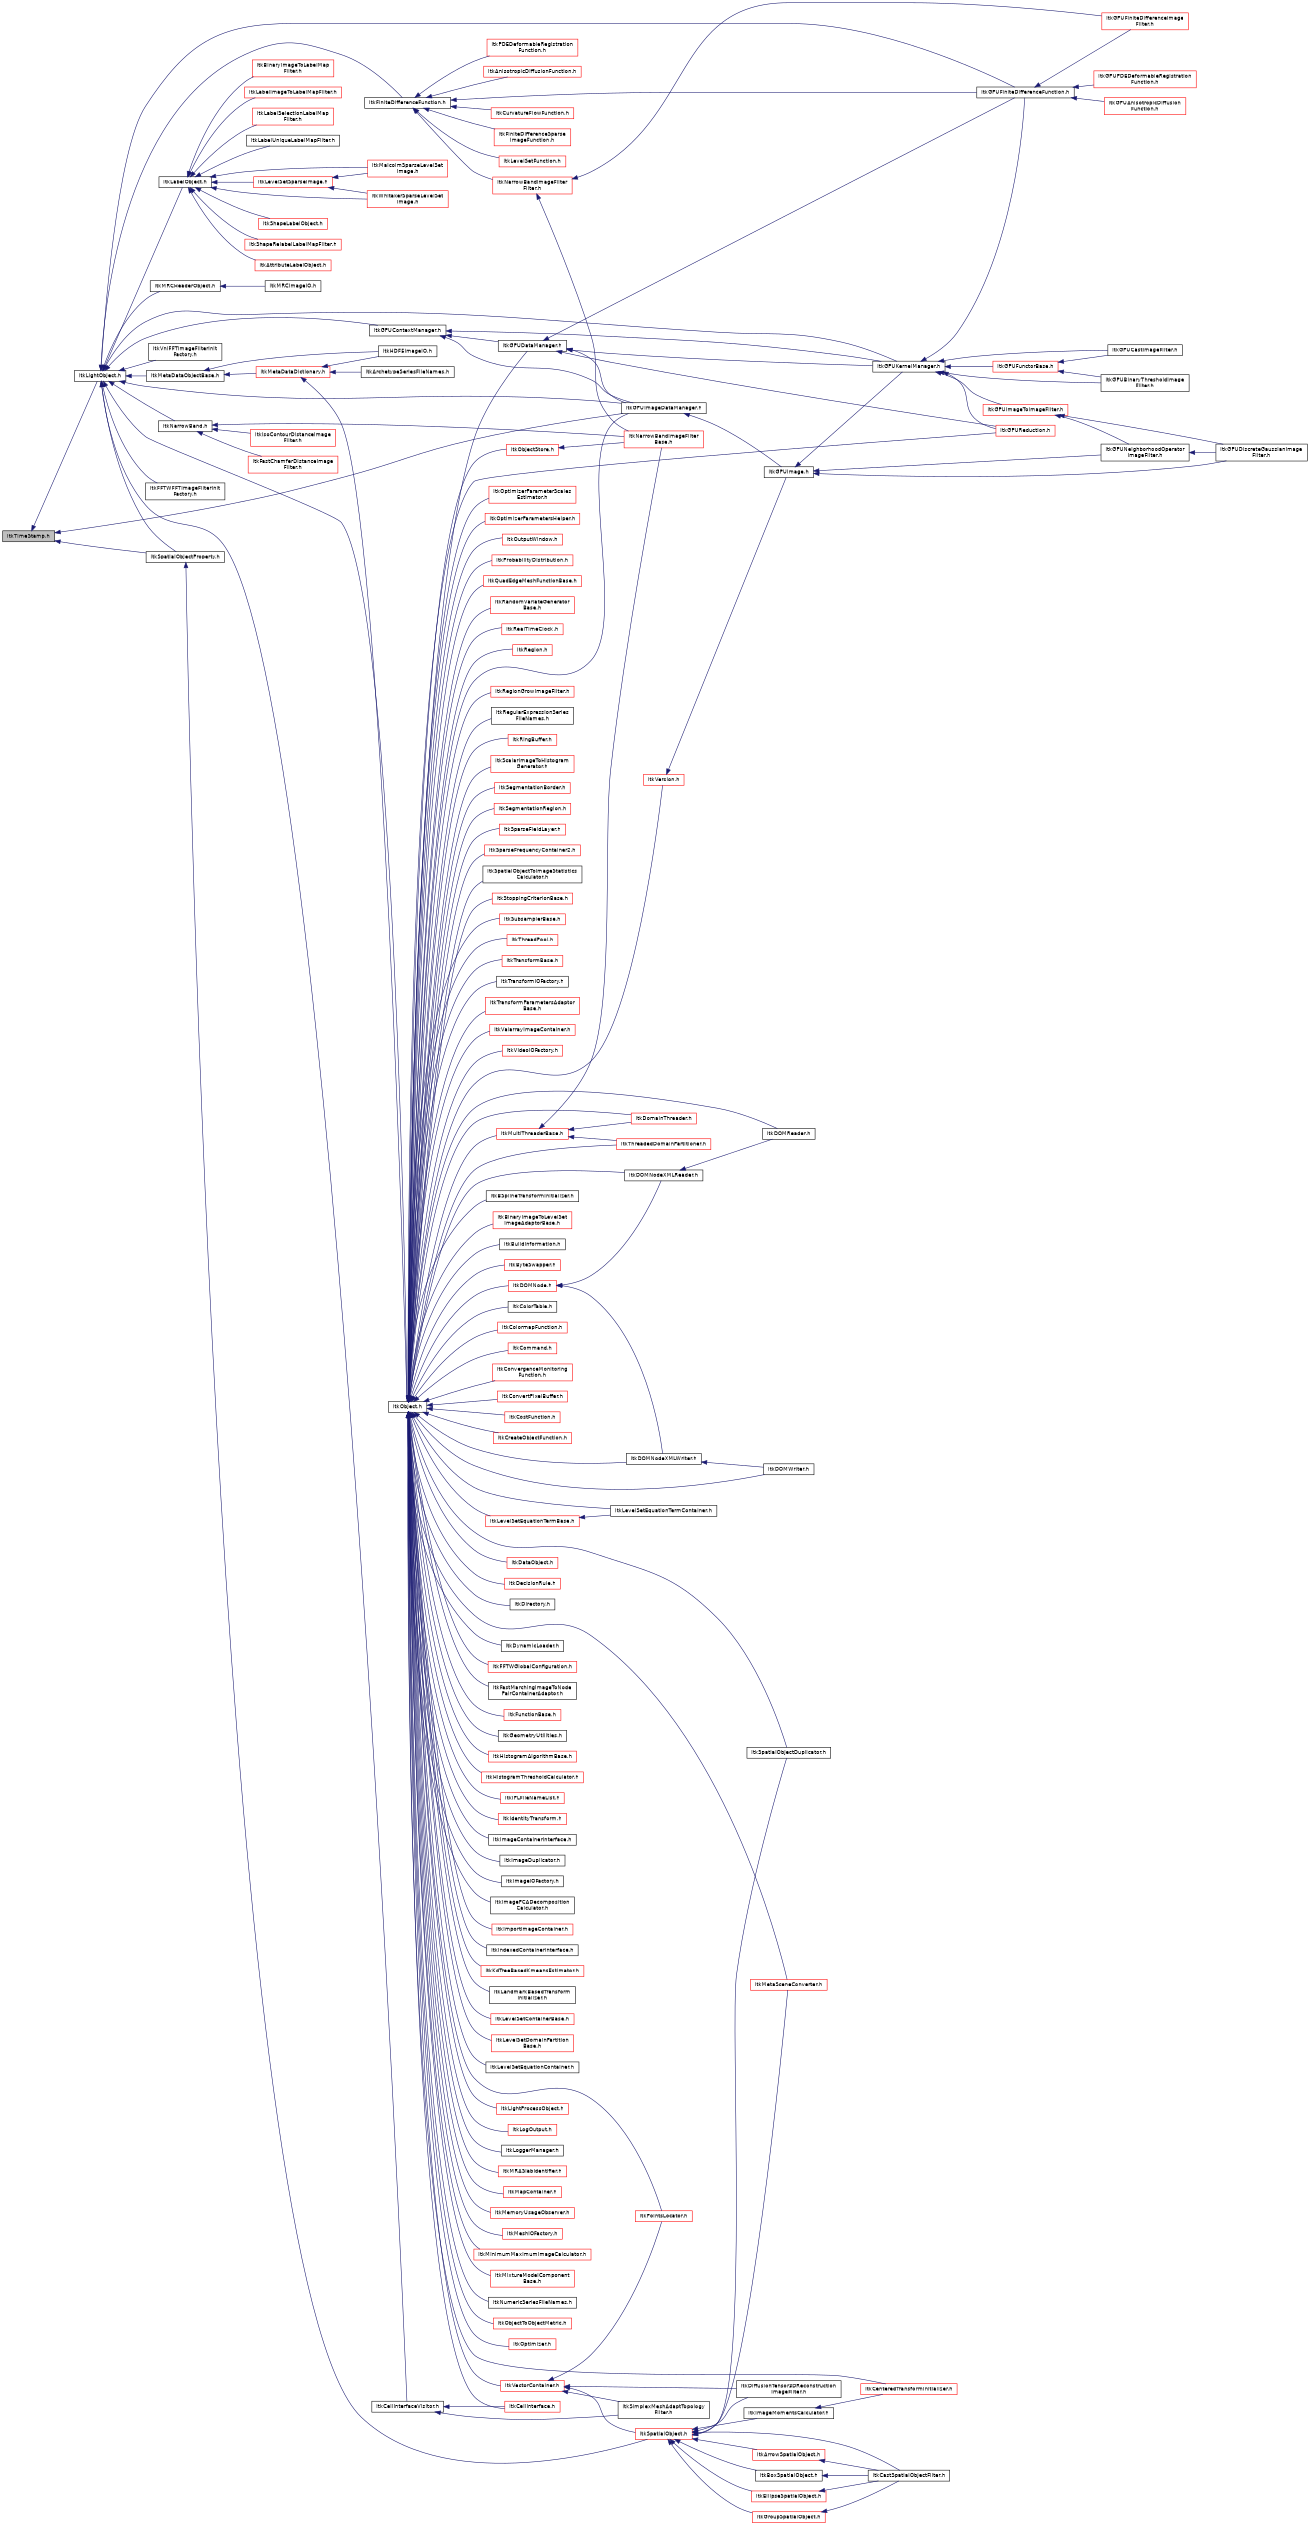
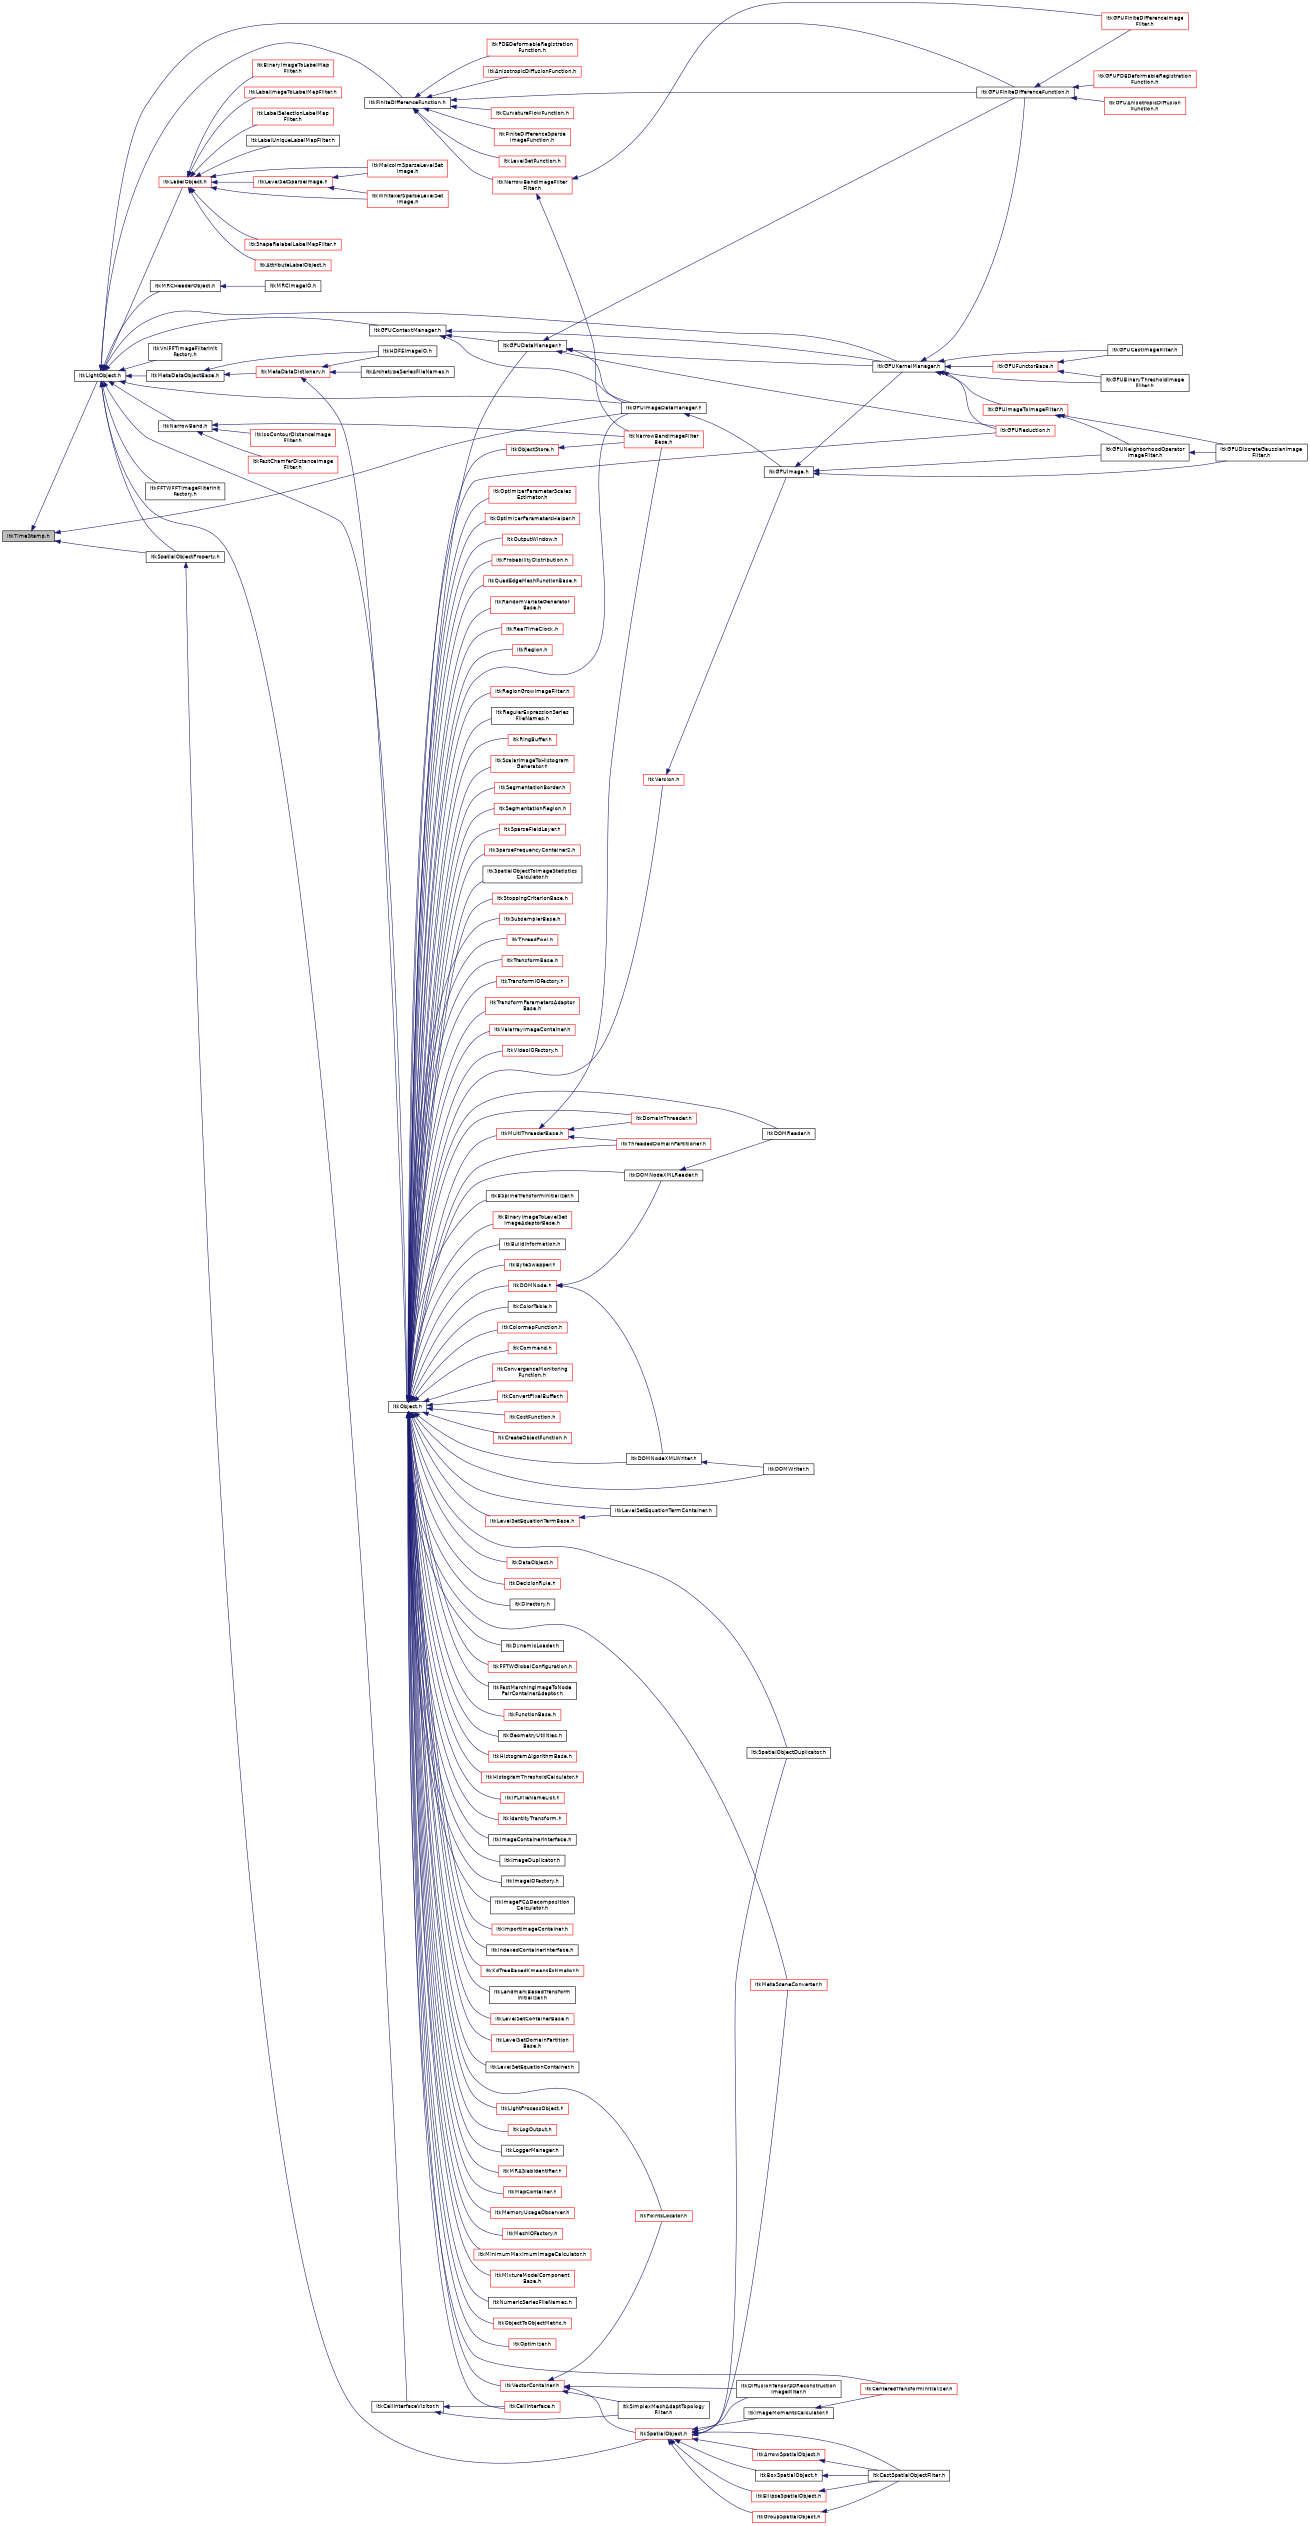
node "itkLabelObject.h": color black -> red
node "itkShapeLabelObject.h": removed
node "itkTransformIOFactory.h": color black -> red
